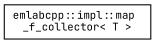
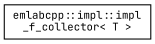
node "emlabcpp::impl::map _f_collector< T >": label "emlabcpp::impl::map _f_collector< T >" -> "emlabcpp::impl::impl _f_collector< T >"
